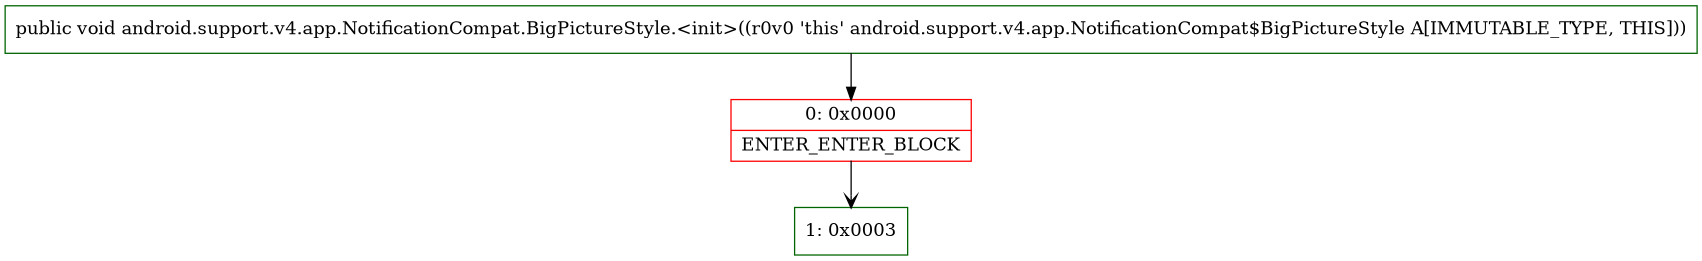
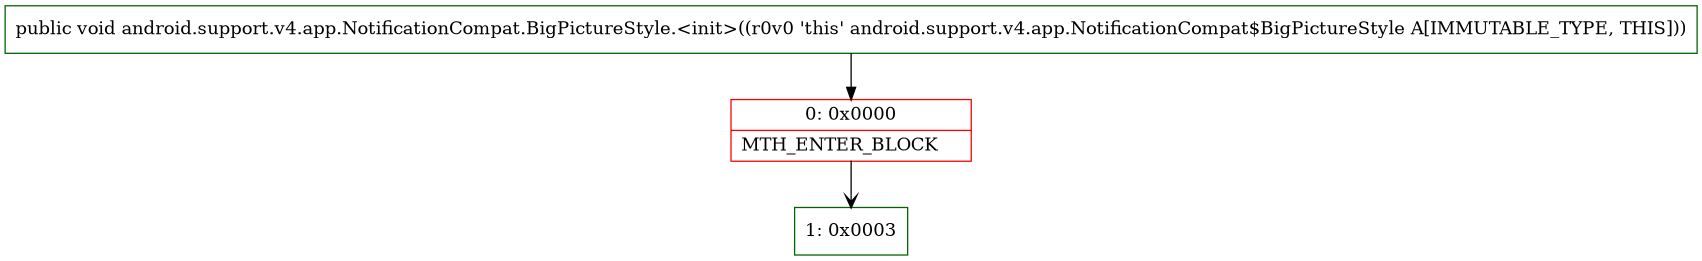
node "0: 0x0000": text "ENTER_ENTER_BLOCK" -> "MTH_ENTER_BLOCK"
